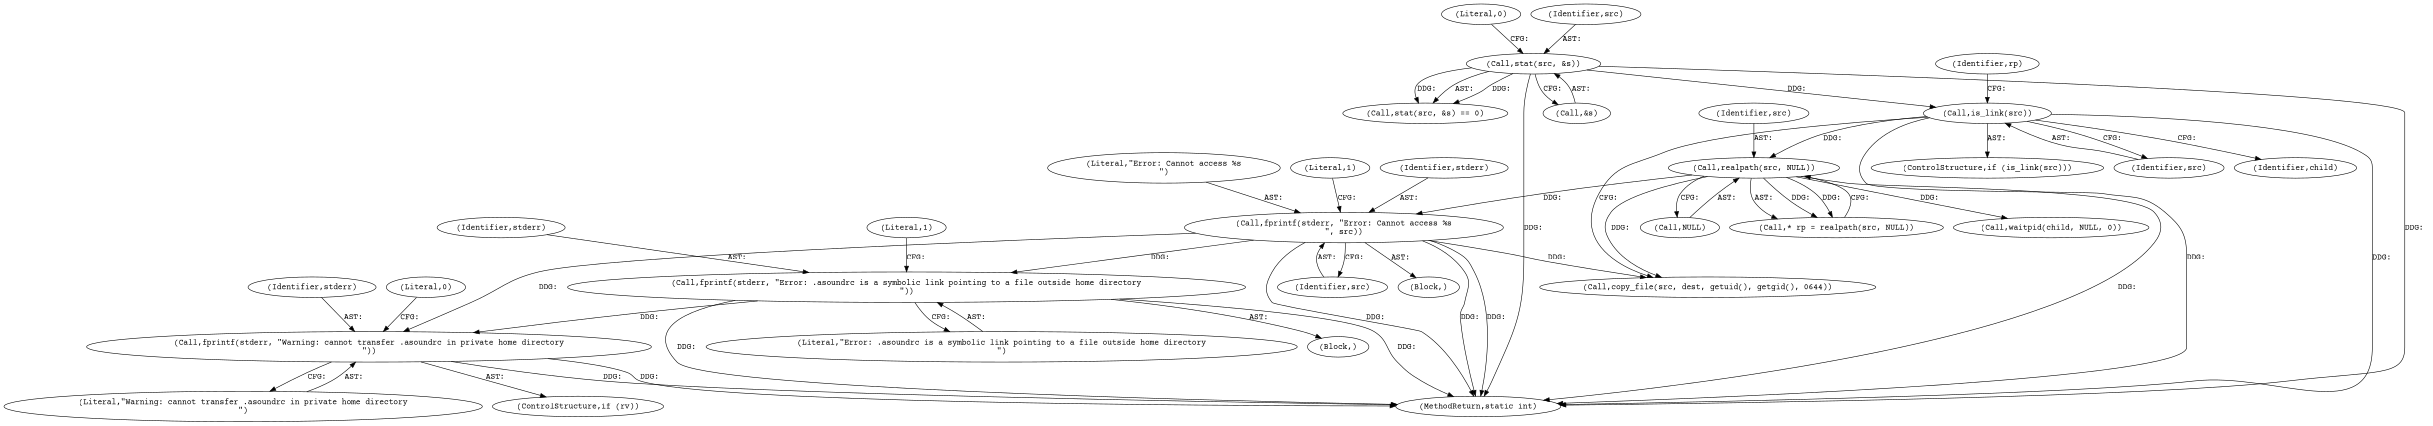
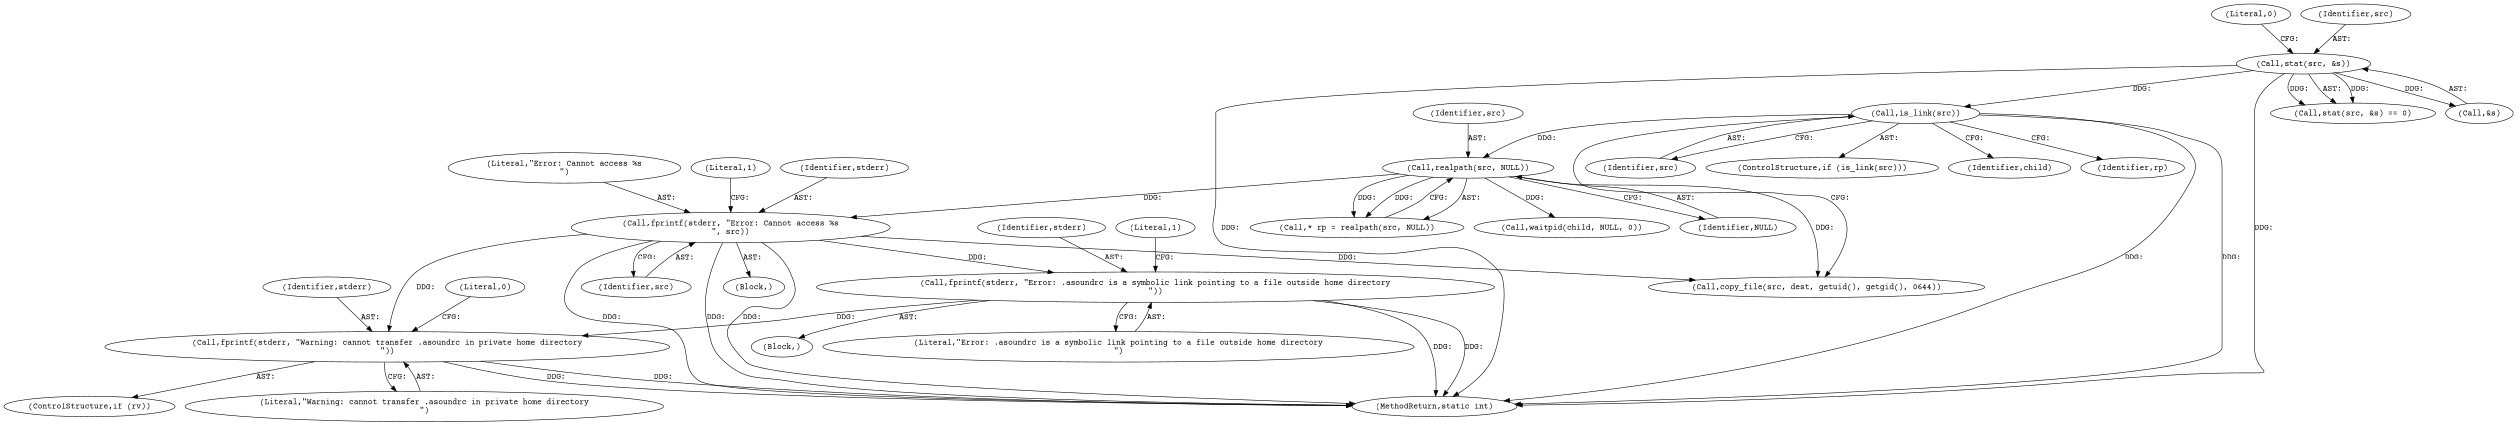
edge "(Identifier,rp)" -> "(Call,is_link(src))": reversed
edge "(Call,stat(src, &s))" -> "(Call,&s)": label "CFG: " -> "DDG: "
node "(Call,NULL)": label "(Call,NULL)" -> "(Identifier,NULL)"
edge "(Call,realpath(src, NULL))" -> "(MethodReturn,static int)": removed, label "DDG:"
